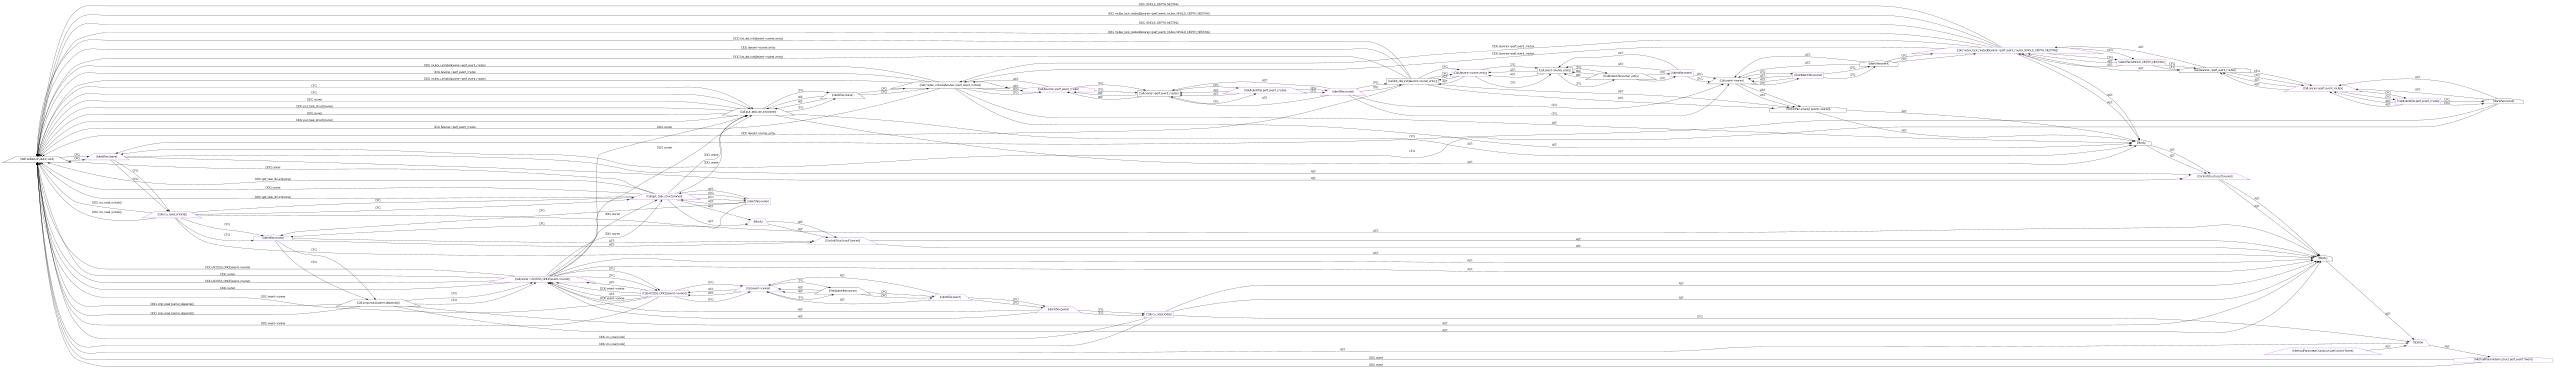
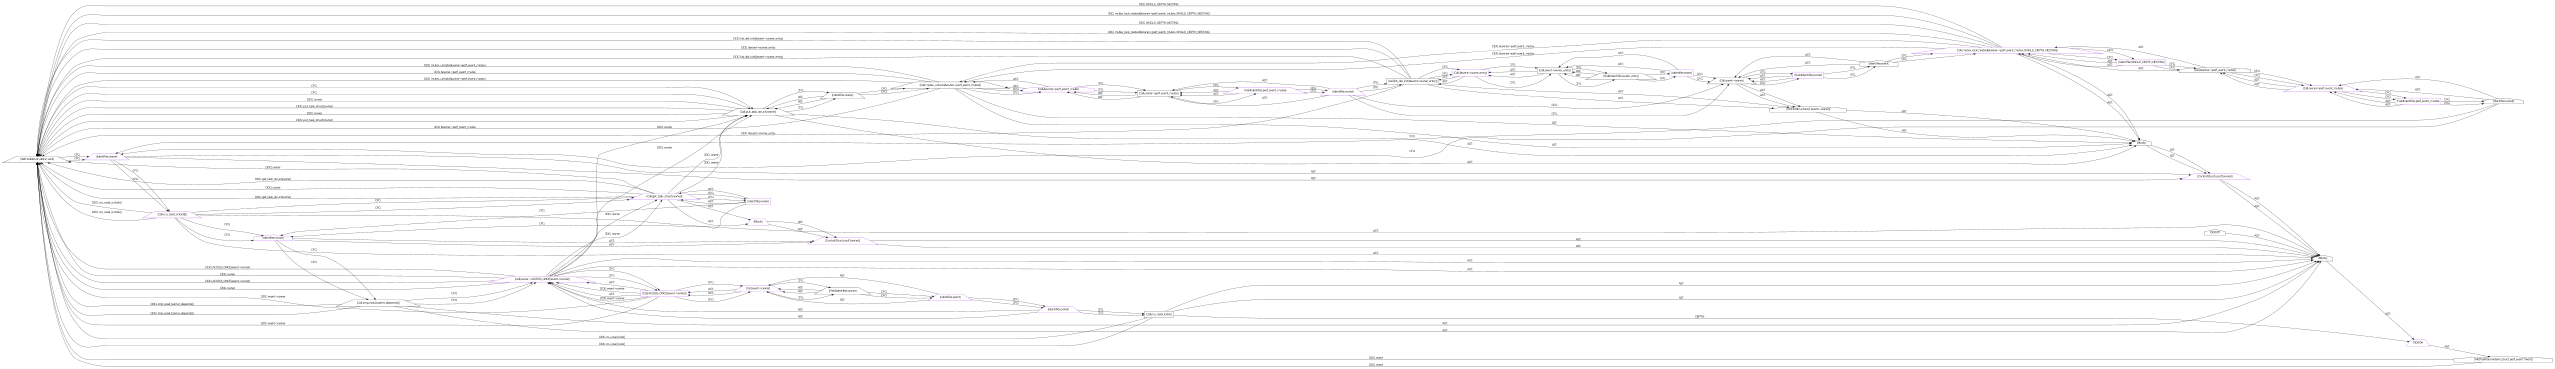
node "1000107": added
node "(Call,rcu_read_lock())": color purple -> black
edge "(Call,rcu_read_lock())" -> "1000104": label "CFG: " -> "DEPTH: "
node "(MethodParameterOut,struct perf_event *event)": removed
edge "(MethodReturn,static void)" -> "1000104": removed, label "AST:"
node "(MethodParameterIn,struct perf_event *event)": color purple -> black
